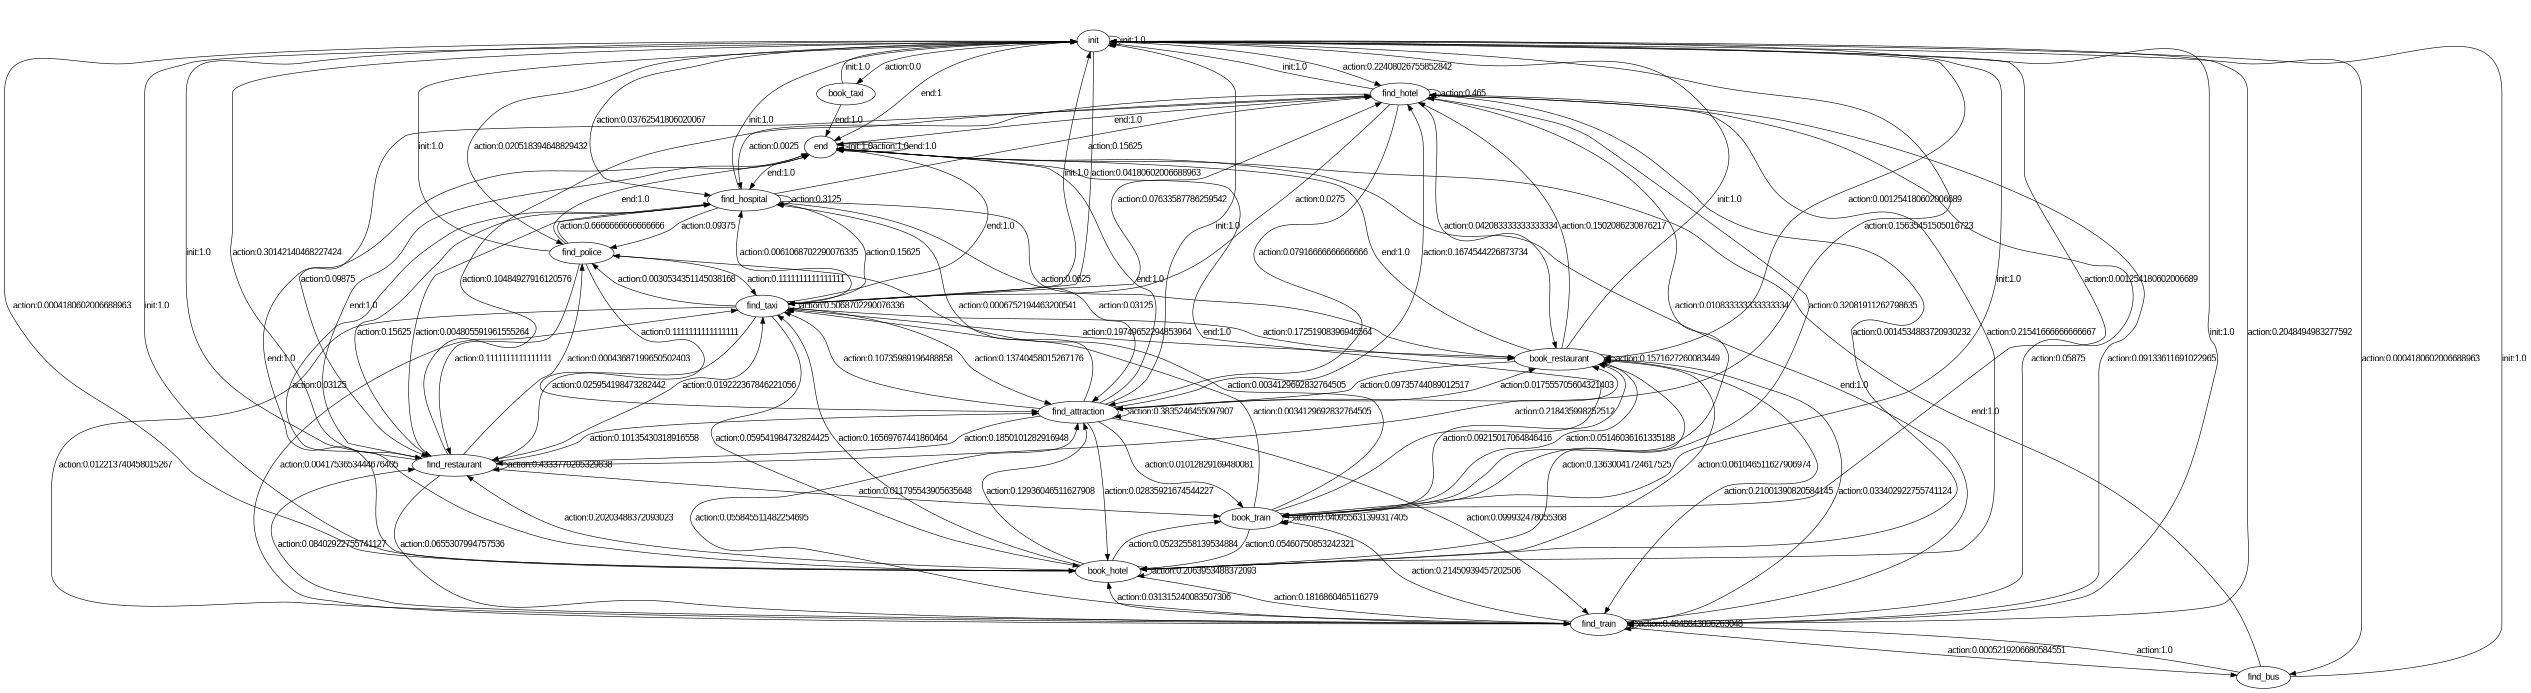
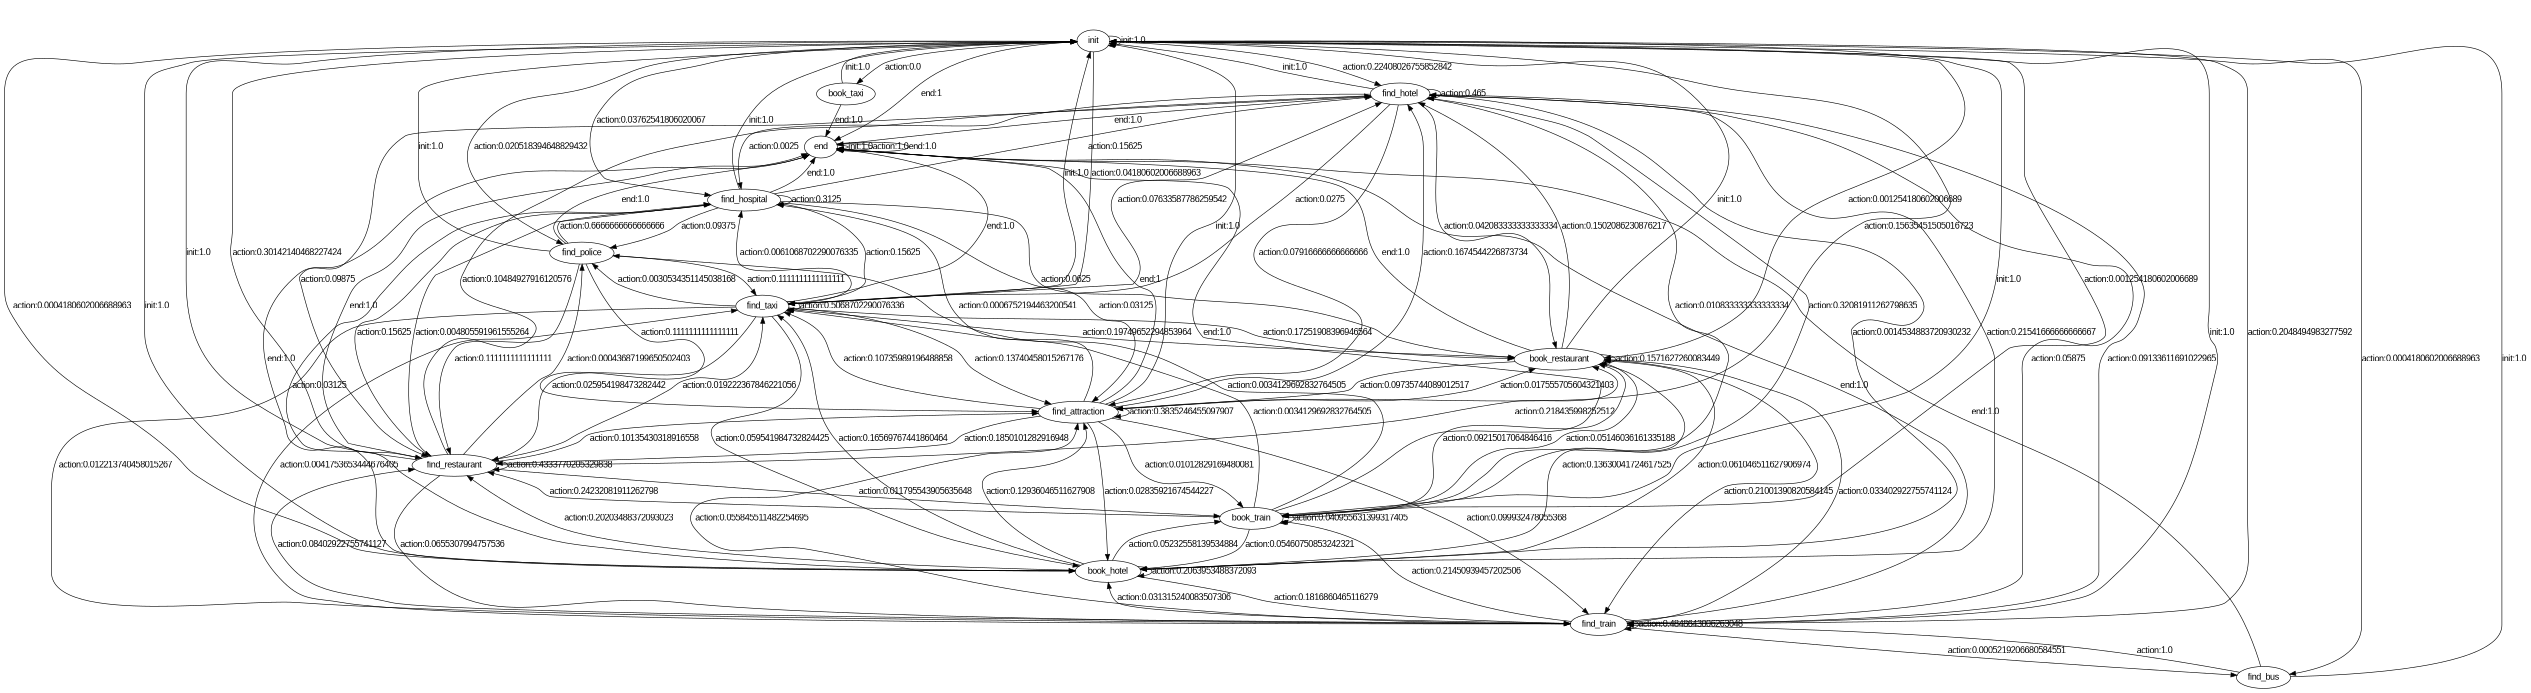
edge "end" -> "find_hospital": reversed
edge "find_attraction" -> "end": label "end:1.0" -> "end:1"
edge "book_train" -> "find_restaurant": added, label "action:0.24232081911262798"
